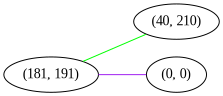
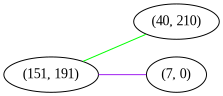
node "(181, 191)": label "(181, 191)" -> "(151, 191)"
node "(0, 0)": label "(0, 0)" -> "(7, 0)"
